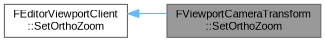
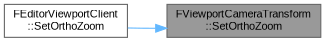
edge "FViewportCameraTransform ::SetOrthoZoom" -> "FEditorViewportClient ::SetOrthoZoom": reversed
